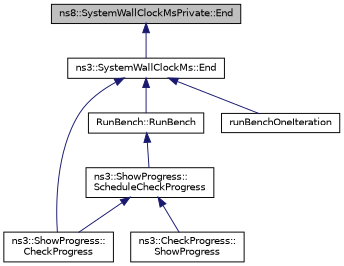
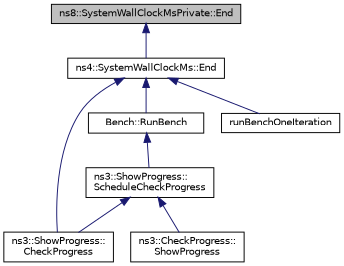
node "ns3::SystemWallClockMs::End": label "ns3::SystemWallClockMs::End" -> "ns4::SystemWallClockMs::End"
node "RunBench::RunBench": label "RunBench::RunBench" -> "Bench::RunBench"
